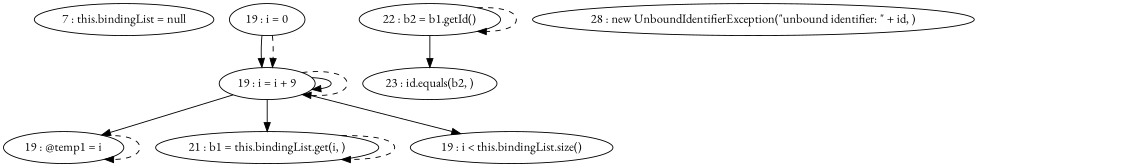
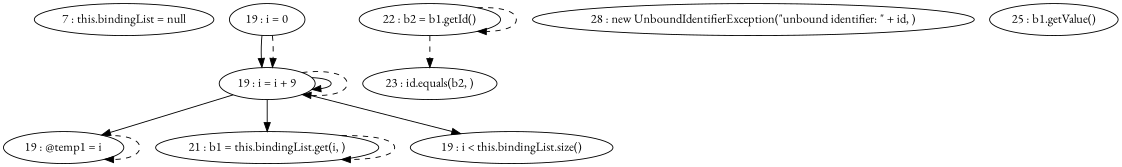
node "25 : b1.getValue()": added
edge "22 : b2 = b1.getId()" -> "23 : id.equals(b2, )": style solid -> dashed
